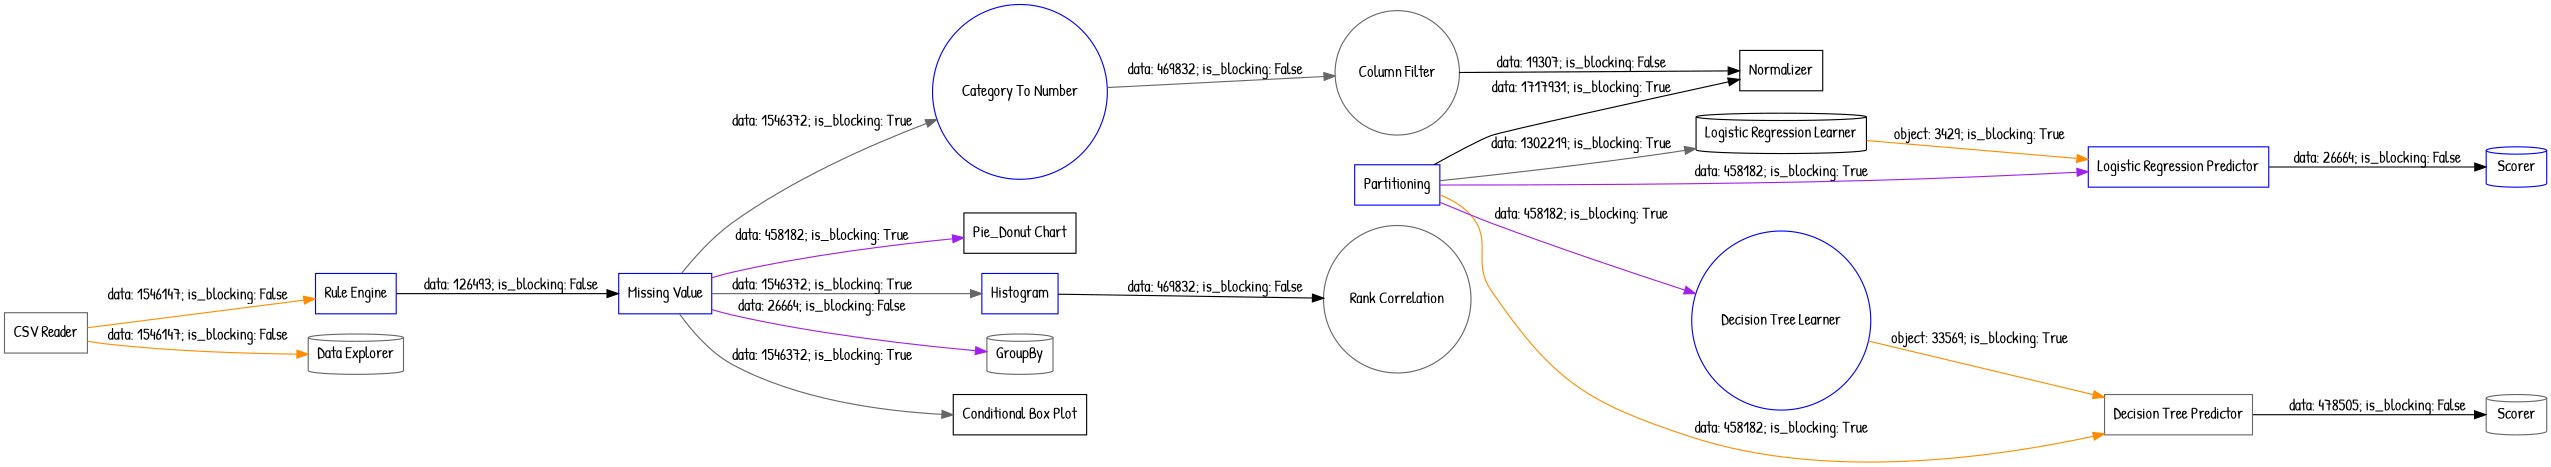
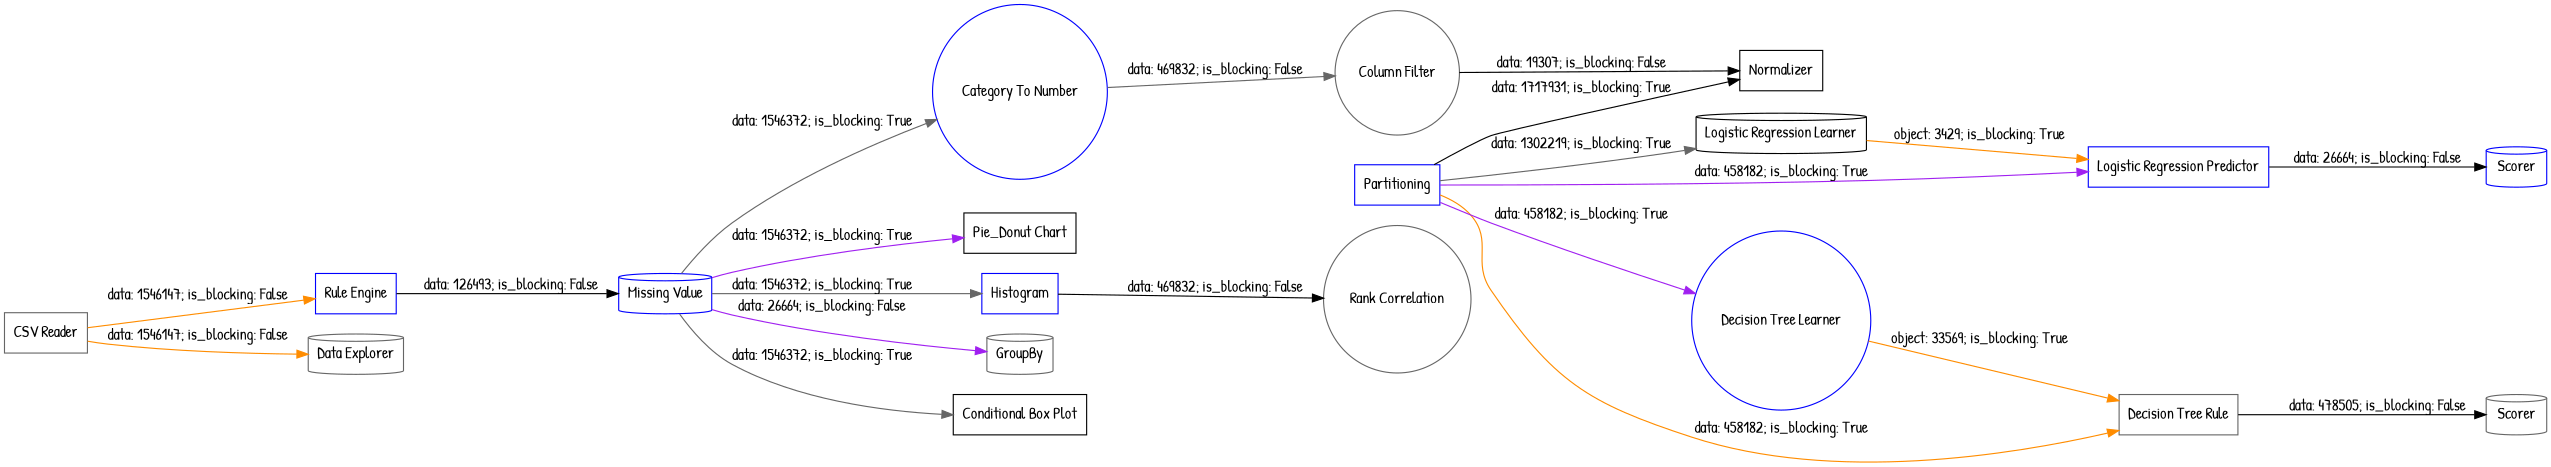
edge "Missing Value" -> "Pie_Donut Chart": label "data: 458182; is_blocking: True" -> "data: 1546372; is_blocking: True"
node "Missing Value": shape box -> cylinder
node "Decision Tree Predictor": label "Decision Tree Predictor" -> "Decision Tree Rule"
